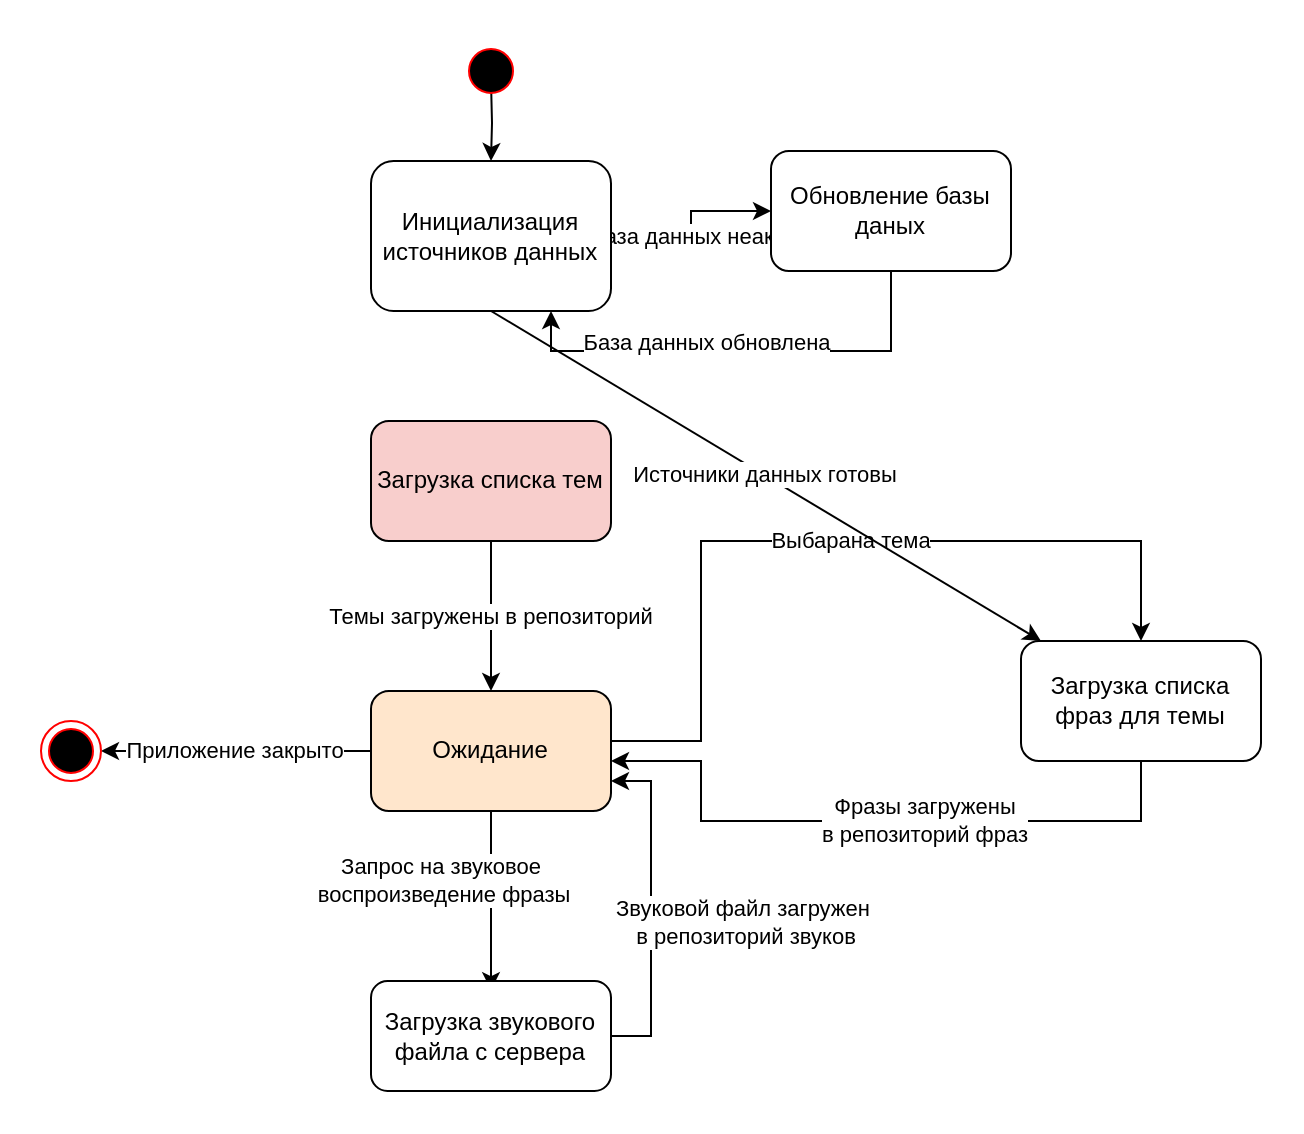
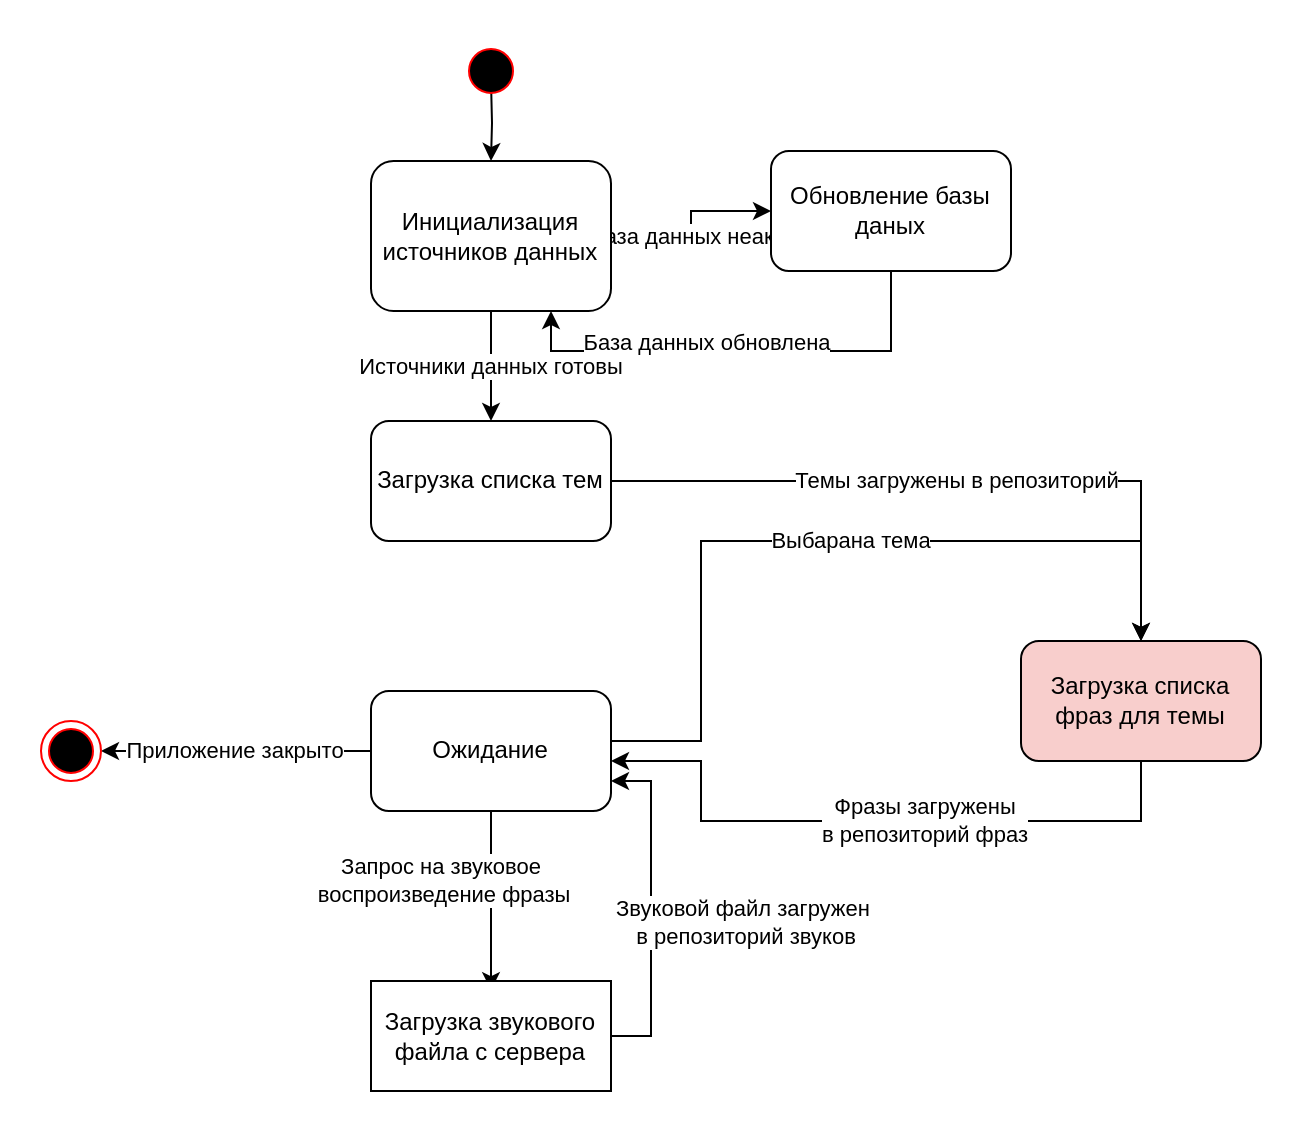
edge "Инициализация источников данных" -> "Загрузка списка фраз для темы": now "Инициализация источников данных" -> "Загрузка списка тем"
node "Загрузка списка тем": fillcolor #f8cecc -> #ffffff
edge "Загрузка списка тем" -> "Ожидание": now "Загрузка списка тем" -> "Загрузка списка фраз для темы"
node "Загрузка списка фраз для темы": fillcolor #ffffff -> #f8cecc
node "Ожидание": fillcolor #ffe6cc -> #ffffff
node "Загрузка звукового файла с сервера": shape rounded rectangle -> rectangle
